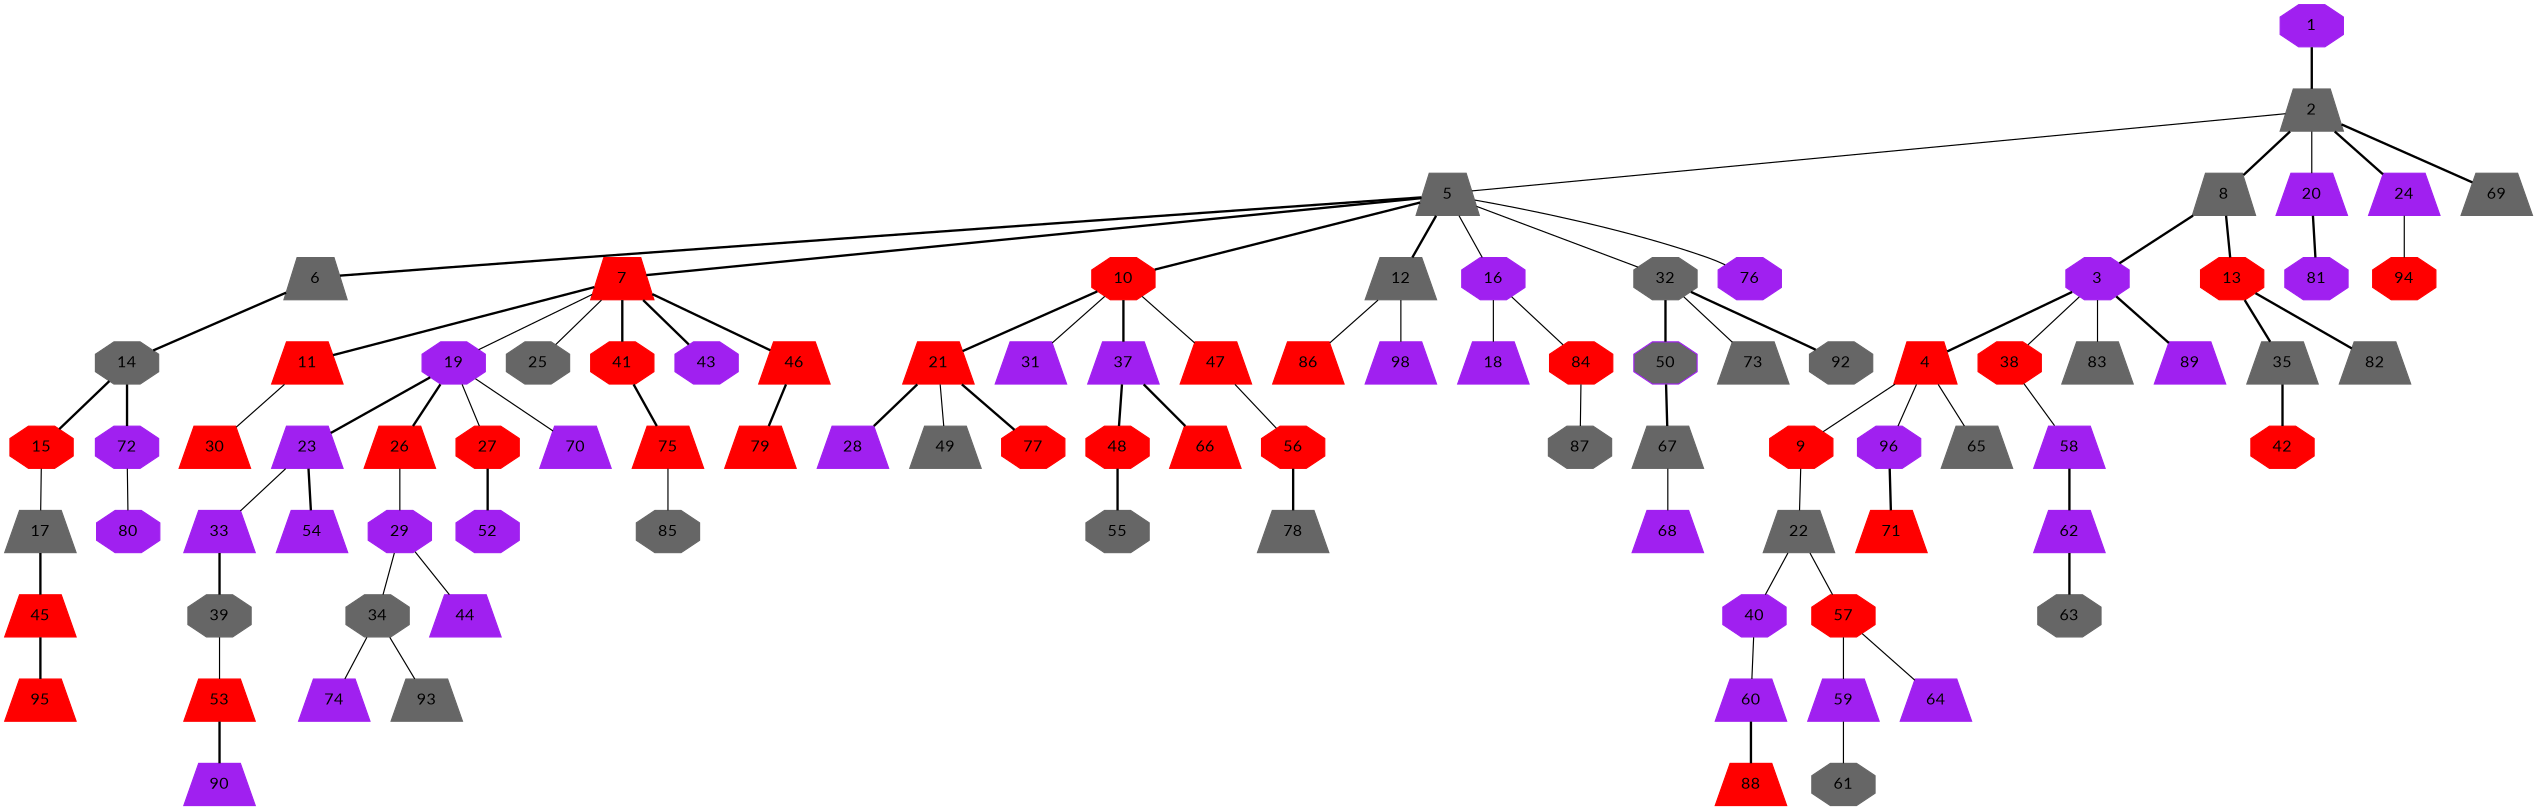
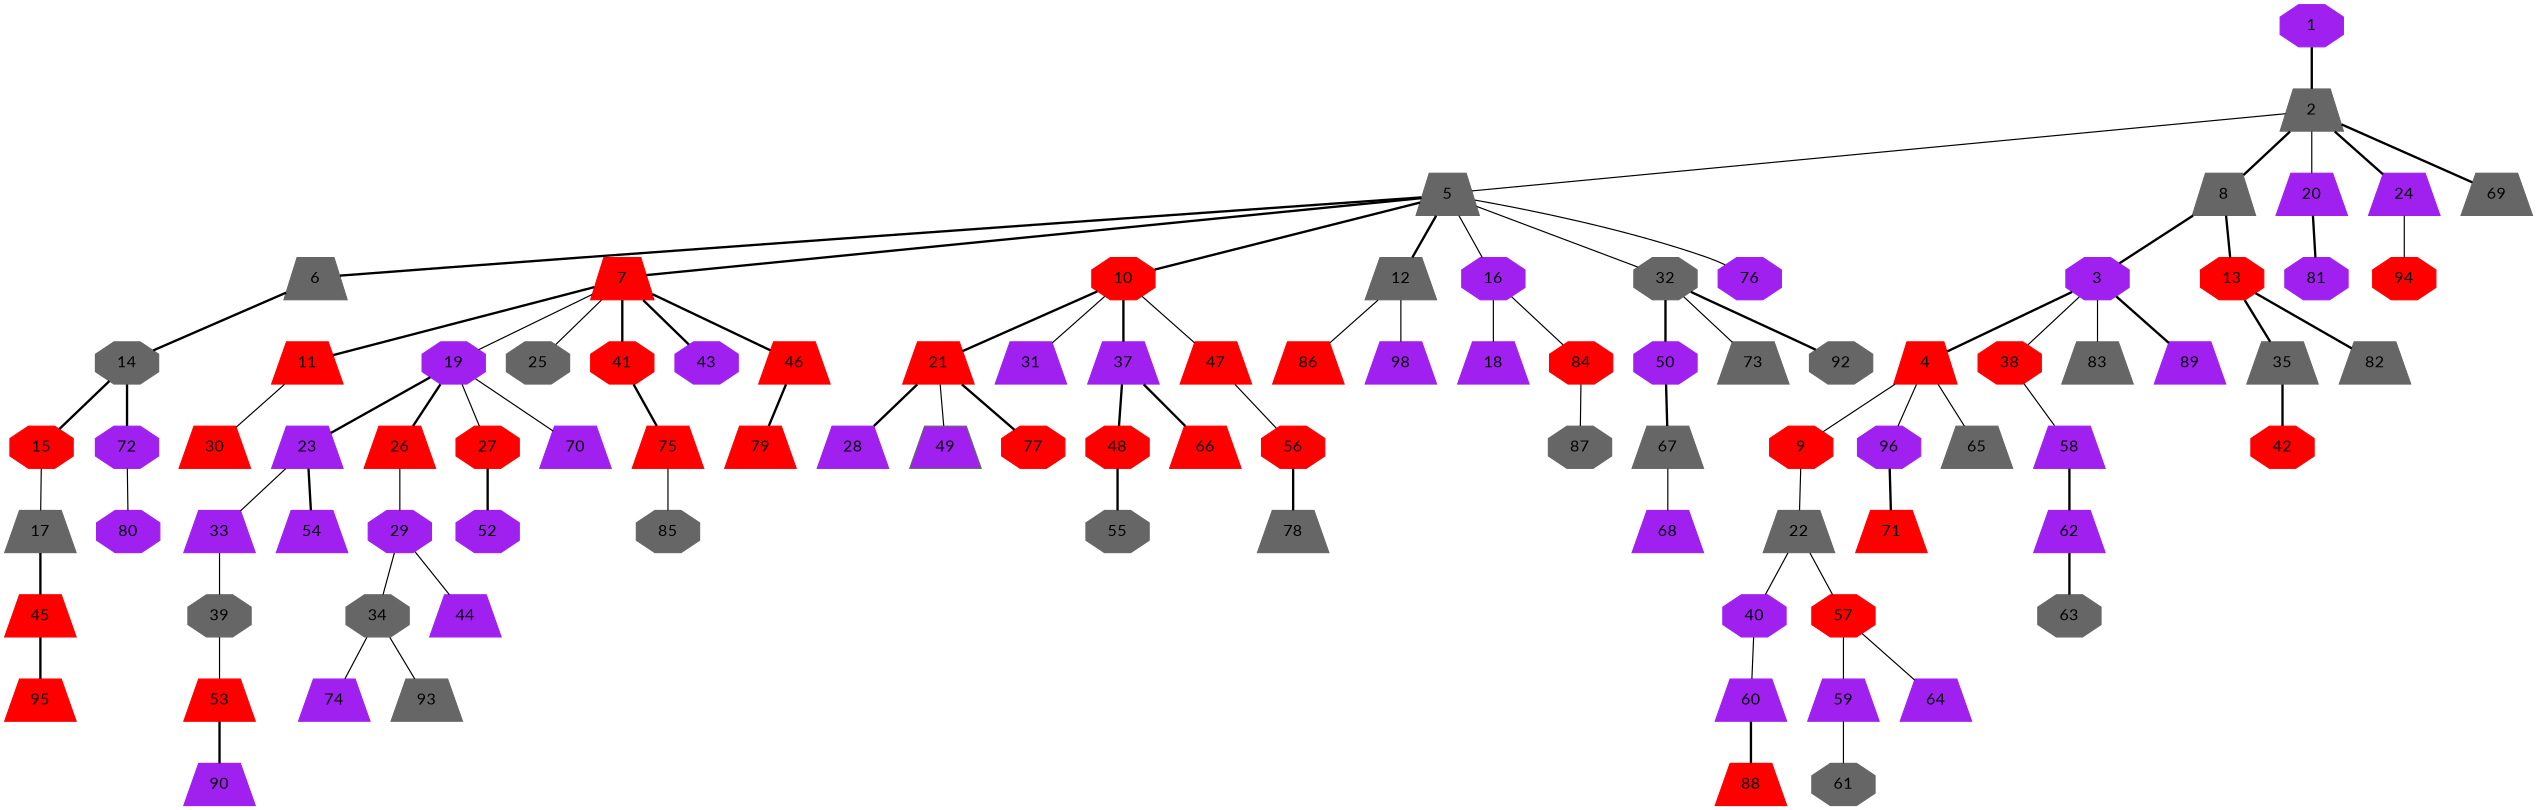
node "50": fillcolor gray40 -> purple
node "49": fillcolor gray40 -> purple
edge "33" -- "39": style bold -> solid
